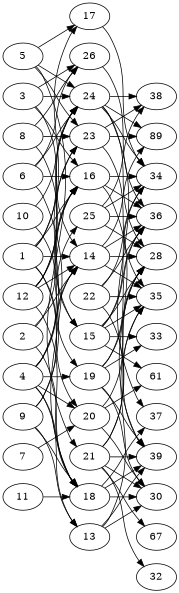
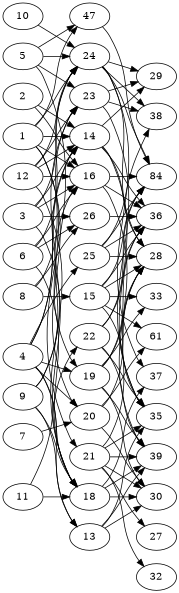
node "17": label "17" -> "47"
node "89": label "89" -> "29"
node "34": label "34" -> "84"
edge "10" -> "15": removed
edge "2" -> "18": now "3" -> "18"
edge "11" -> "22": added
node "67": label "67" -> "27"
